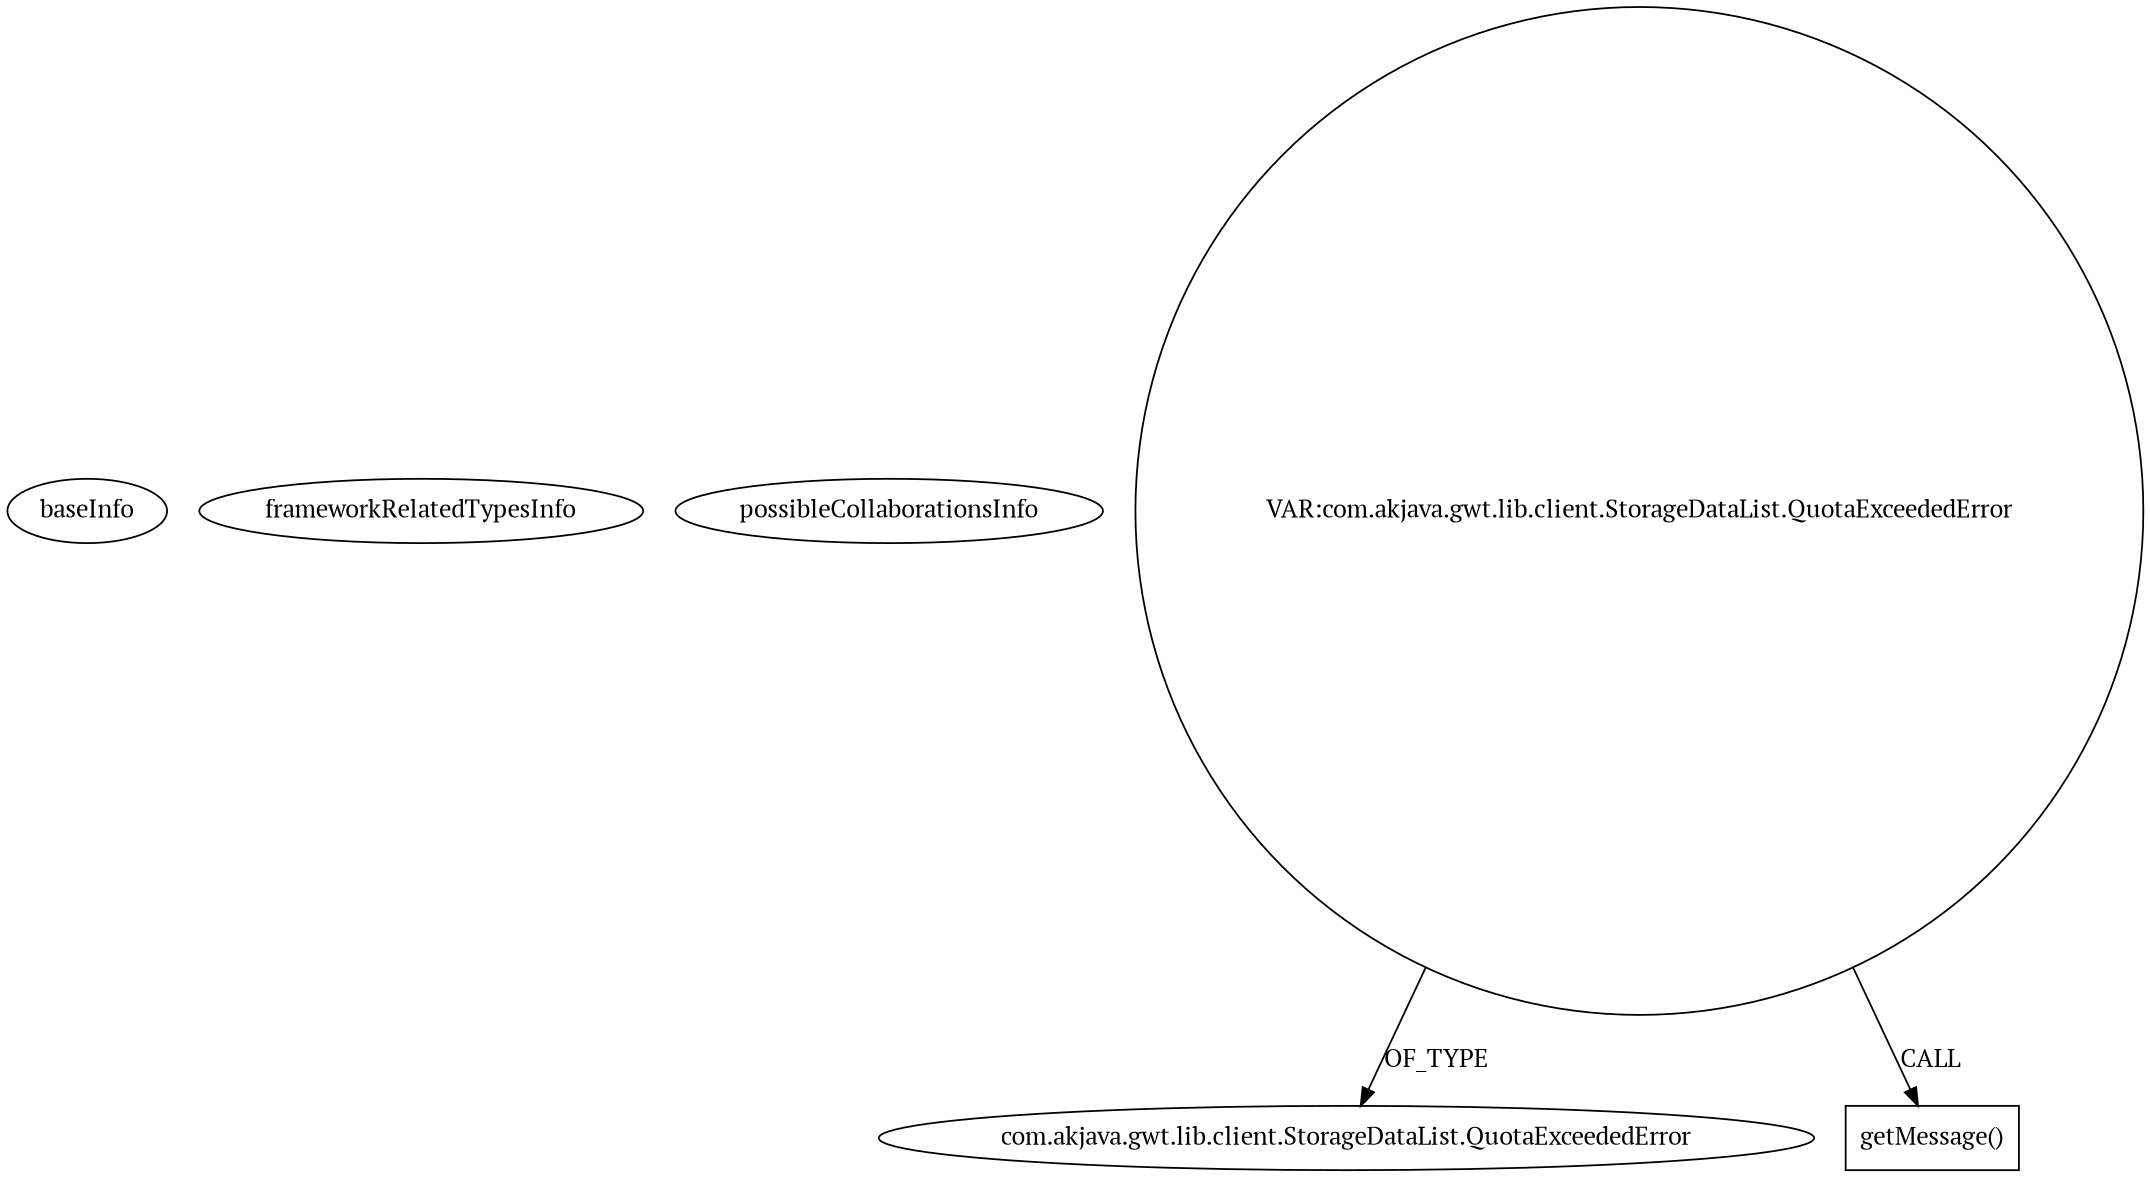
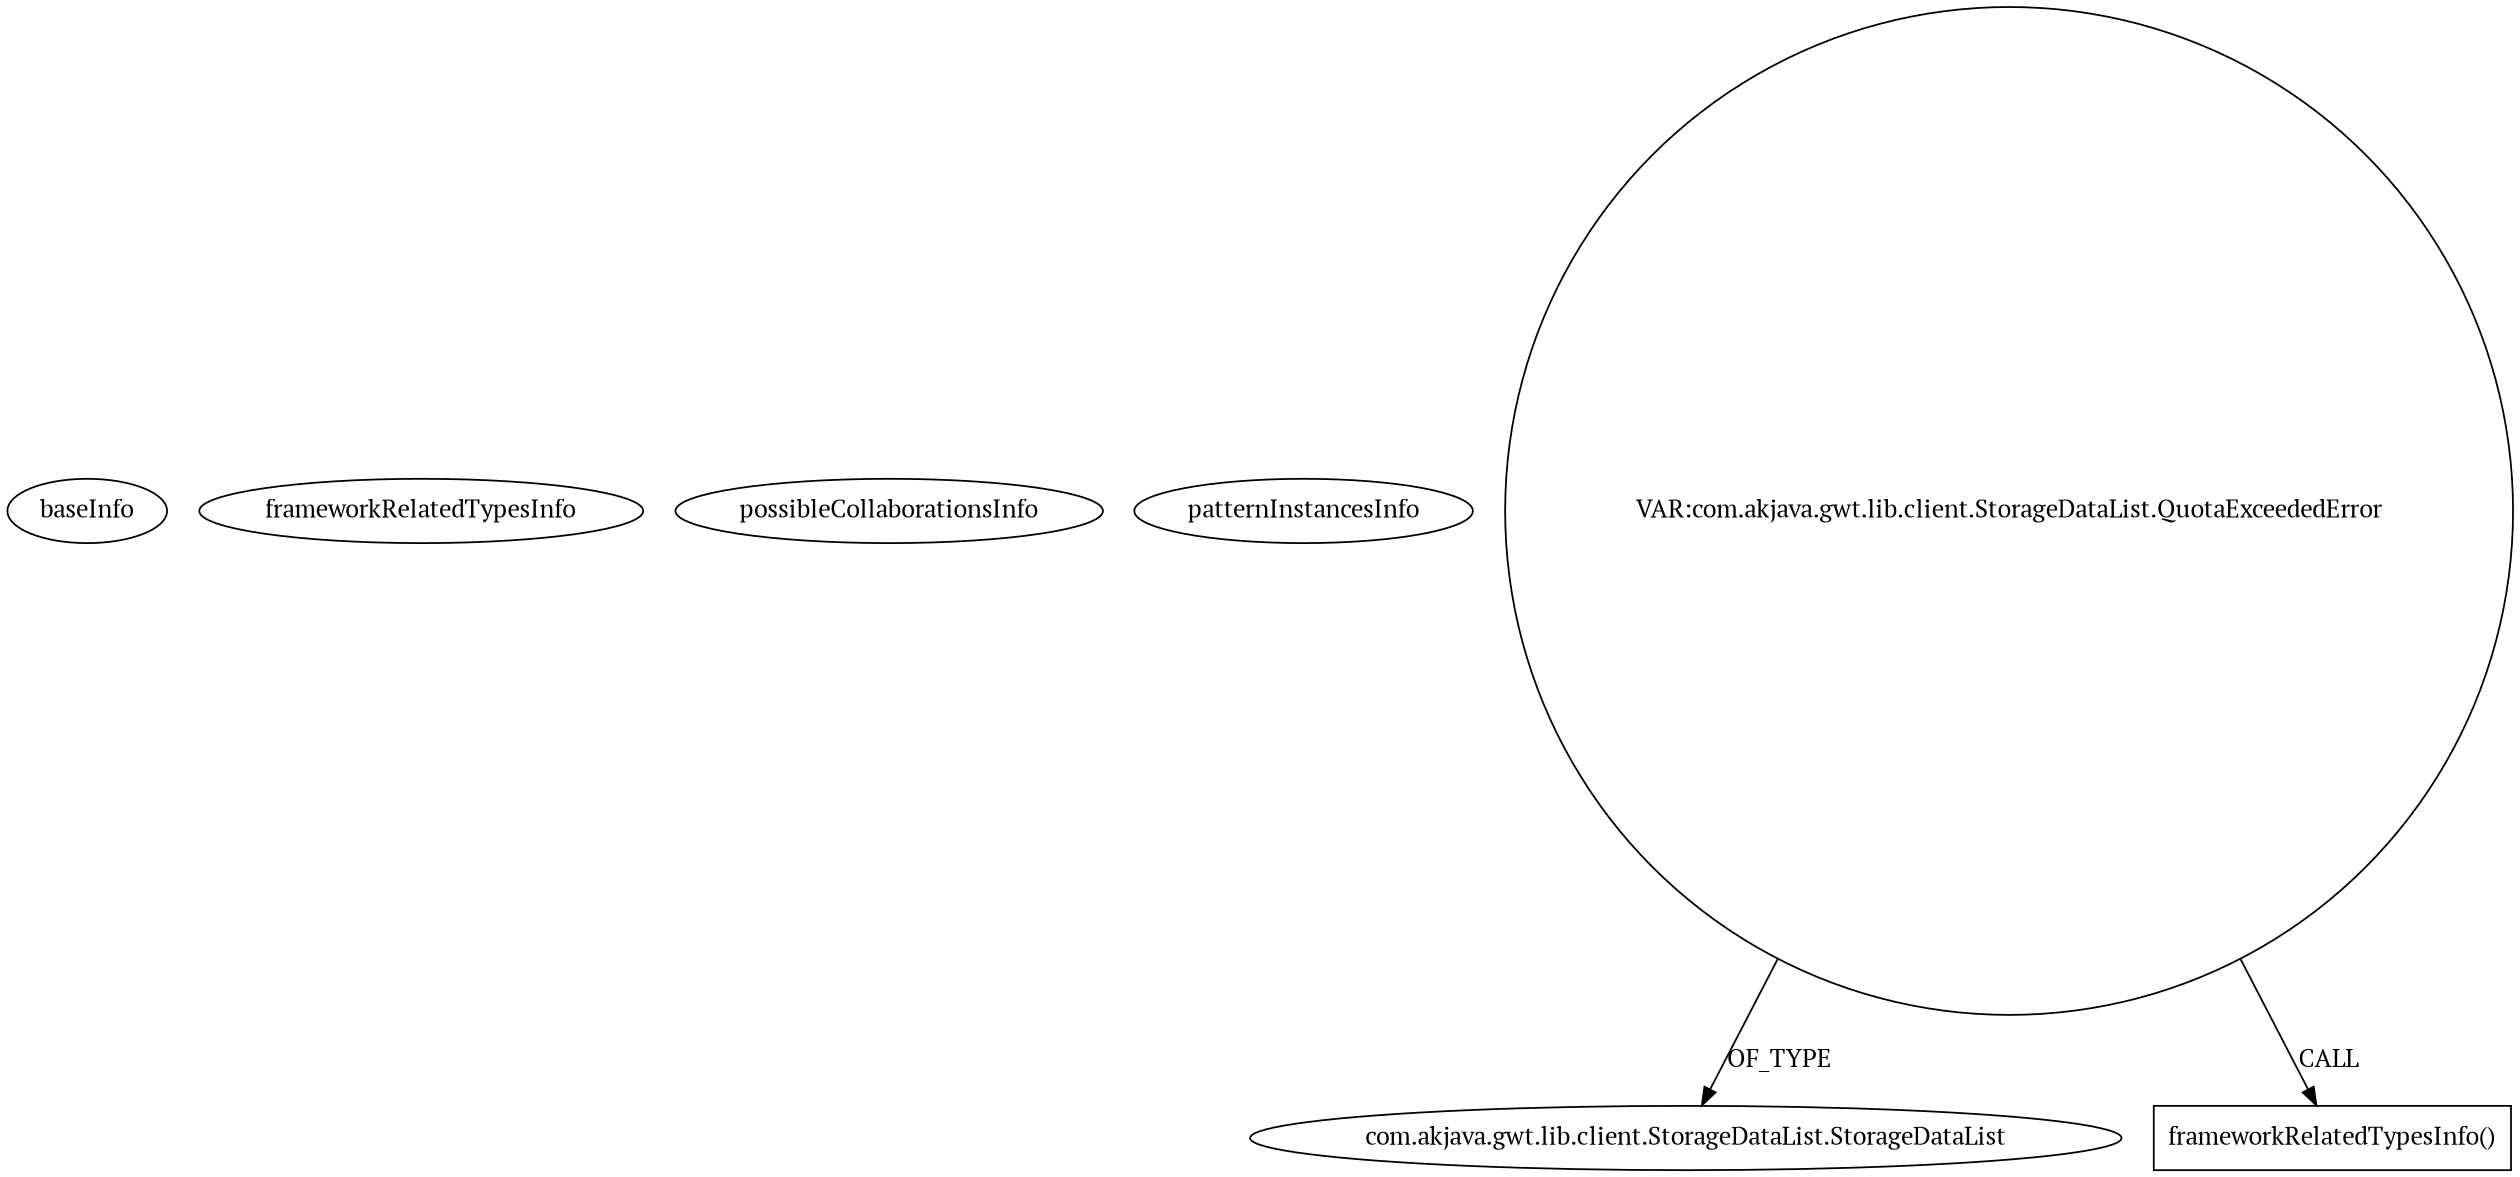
node "patternInstancesInfo": added
node "com.akjava.gwt.lib.client.StorageDataList.QuotaExceededError": label "com.akjava.gwt.lib.client.StorageDataList.QuotaExceededError" -> "com.akjava.gwt.lib.client.StorageDataList.StorageDataList"
node "getMessage()": label "getMessage()" -> "frameworkRelatedTypesInfo()"
